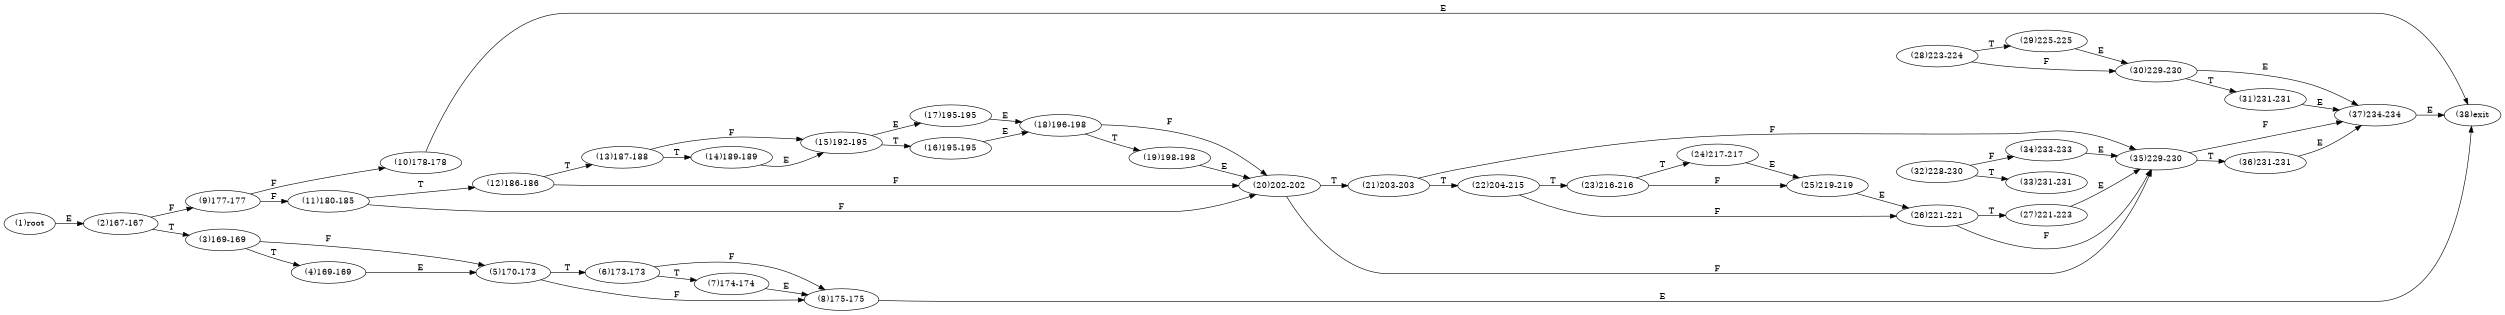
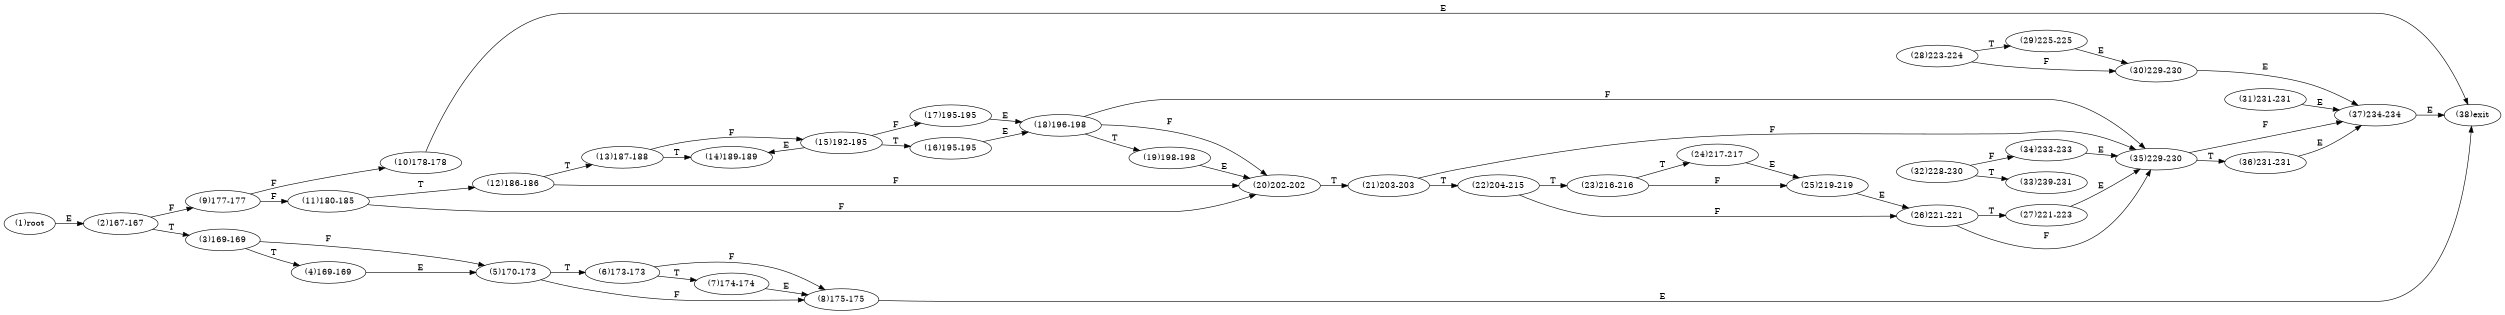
edge "(30)229-230" -> "(31)231-231": removed, label "T"
edge "(15)192-195" -> "(17)195-195": label "E" -> "F"
edge "(14)189-189" -> "(15)192-195": reversed
node "(33)231-231": label "(33)231-231" -> "(33)239-231"
edge "(20)202-202" -> "(35)229-230": now "(18)196-198" -> "(35)229-230"
